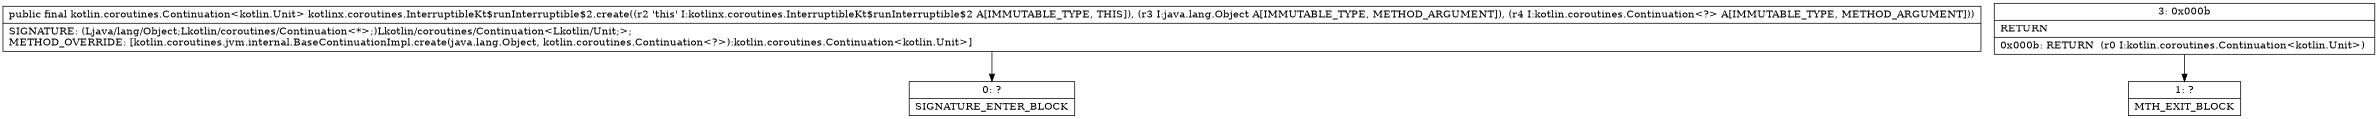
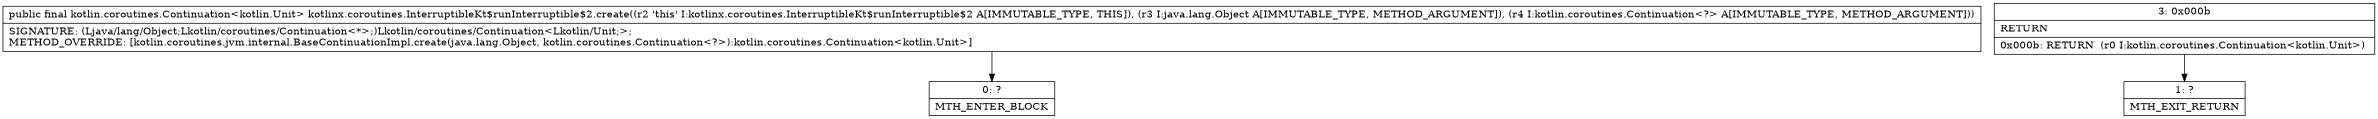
node "0: ?": text "SIGNATURE_ENTER_BLOCK" -> "MTH_ENTER_BLOCK"
node "1: ?": text "MTH_EXIT_BLOCK" -> "MTH_EXIT_RETURN"
